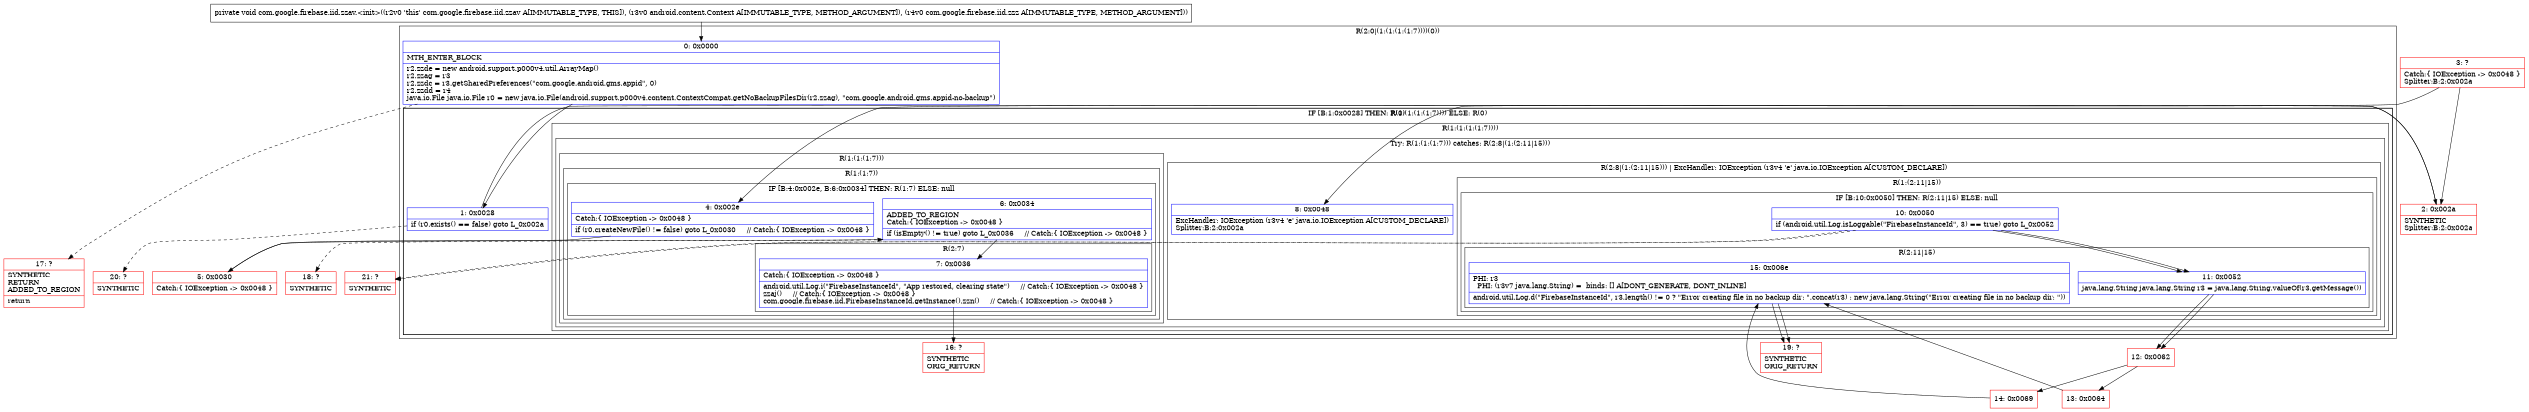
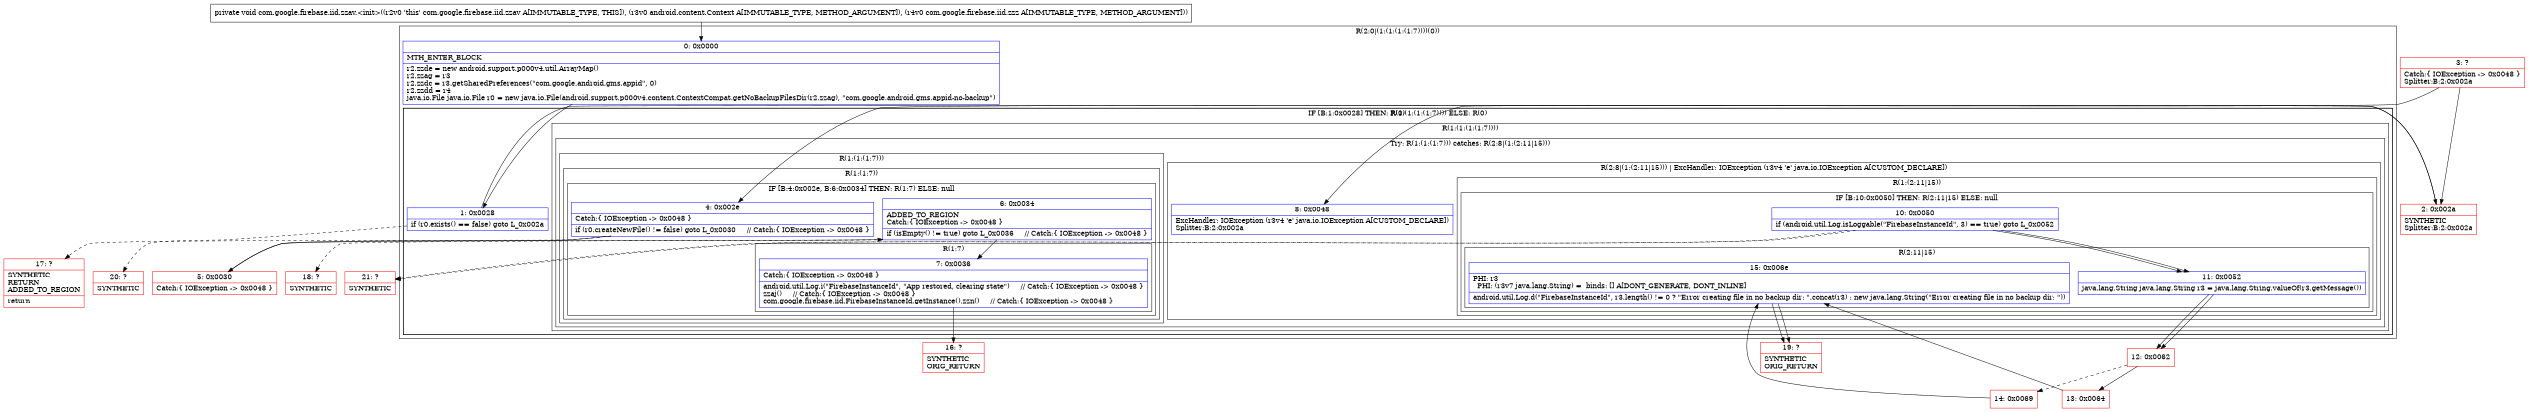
edge "0: 0x0000" -> "17: ?": now "4: 0x002e" -> "17: ?"
cluster "R(2:7)": label "R(2:7)" -> "R(1:7)"
edge "12: 0x0062" -> "14: 0x0069": style solid -> dashed
